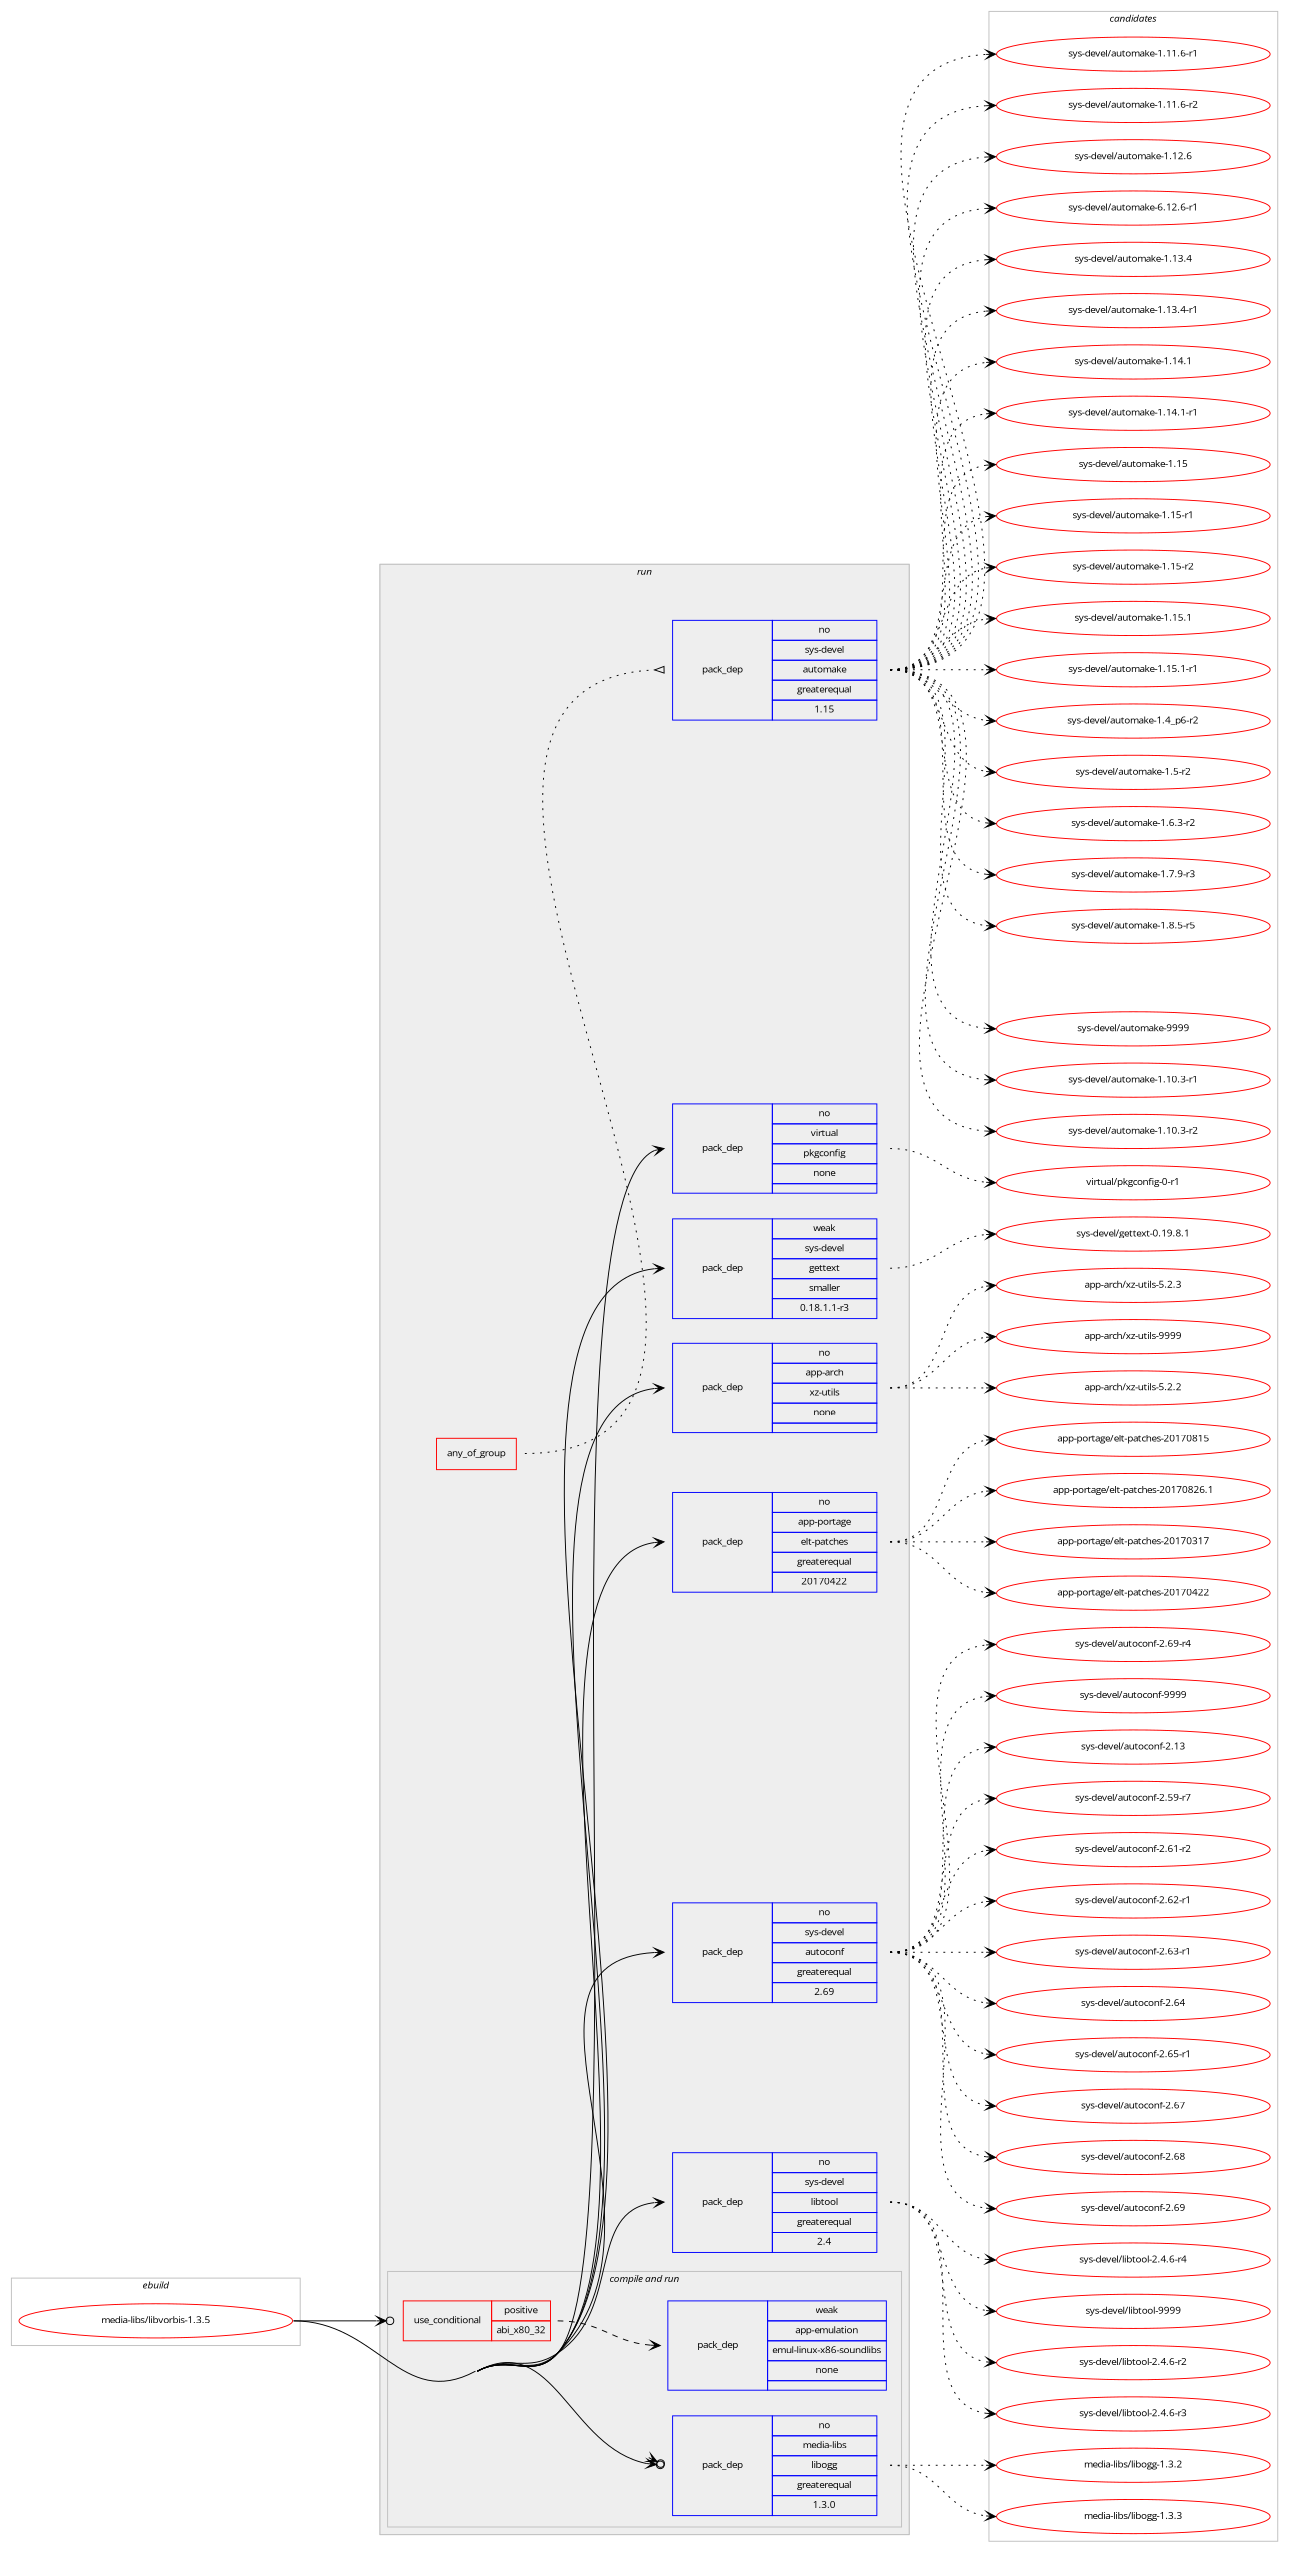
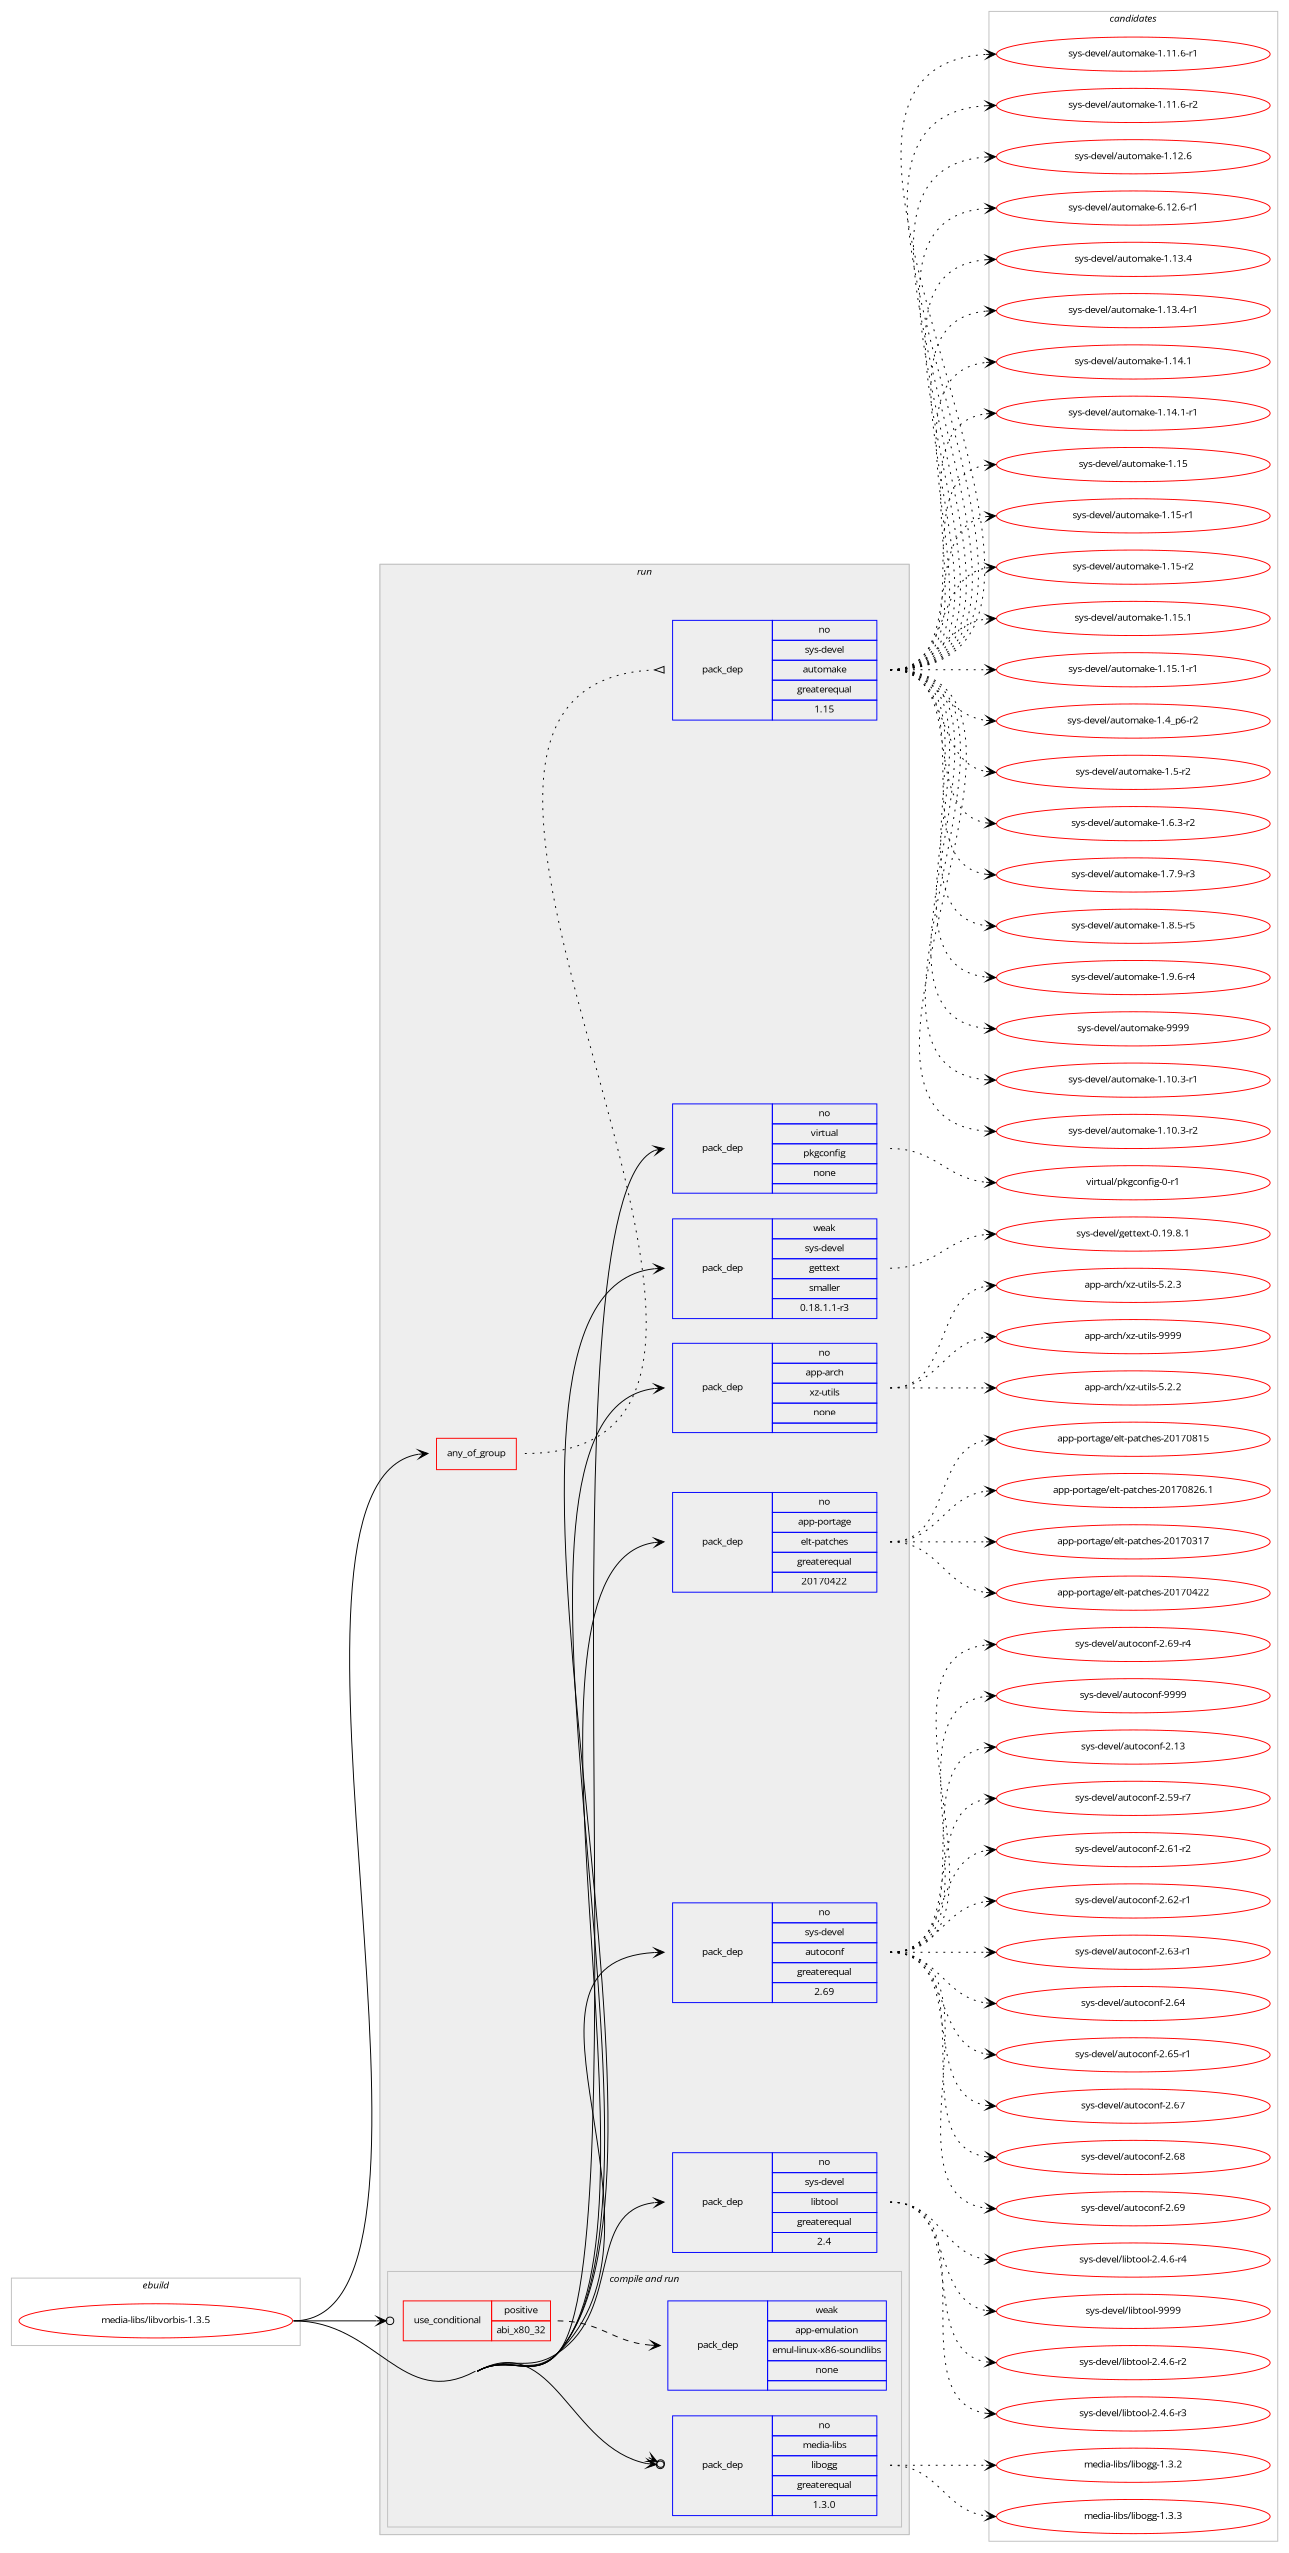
node "sys-devel/automake-1.9.6-r4": added
edge "media-libs/libvorbis-1.3.5" -> "any_of_group": added
